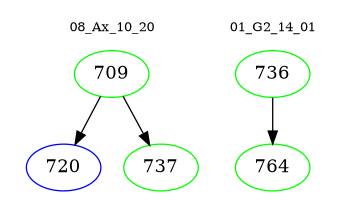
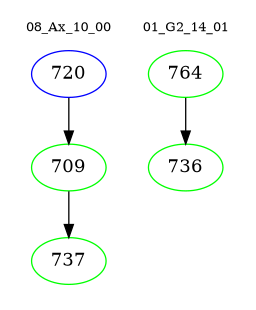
cluster "08_Ax_10_20": label "08_Ax_10_20" -> "08_Ax_10_00"
edge "736" -> "764": reversed
edge "709" -> "720": reversed
